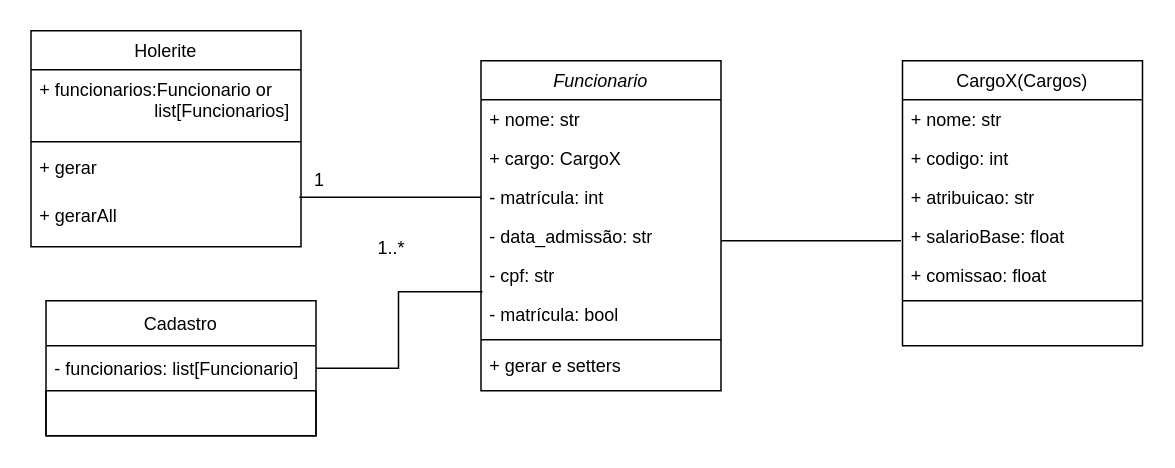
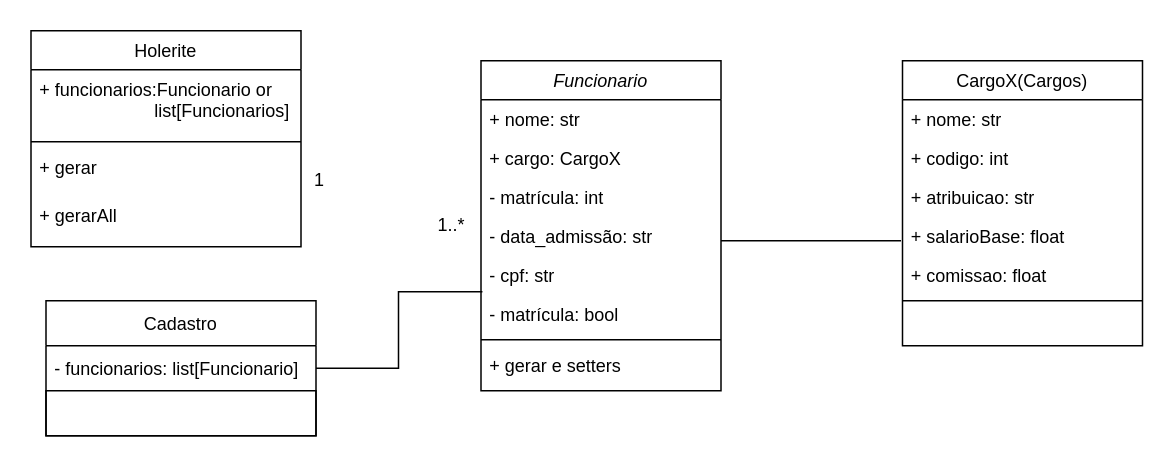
edge "- matrícula: int" -> "+ gerarAll": removed
node "1..*": moved (391, 248) -> (451, 226)
